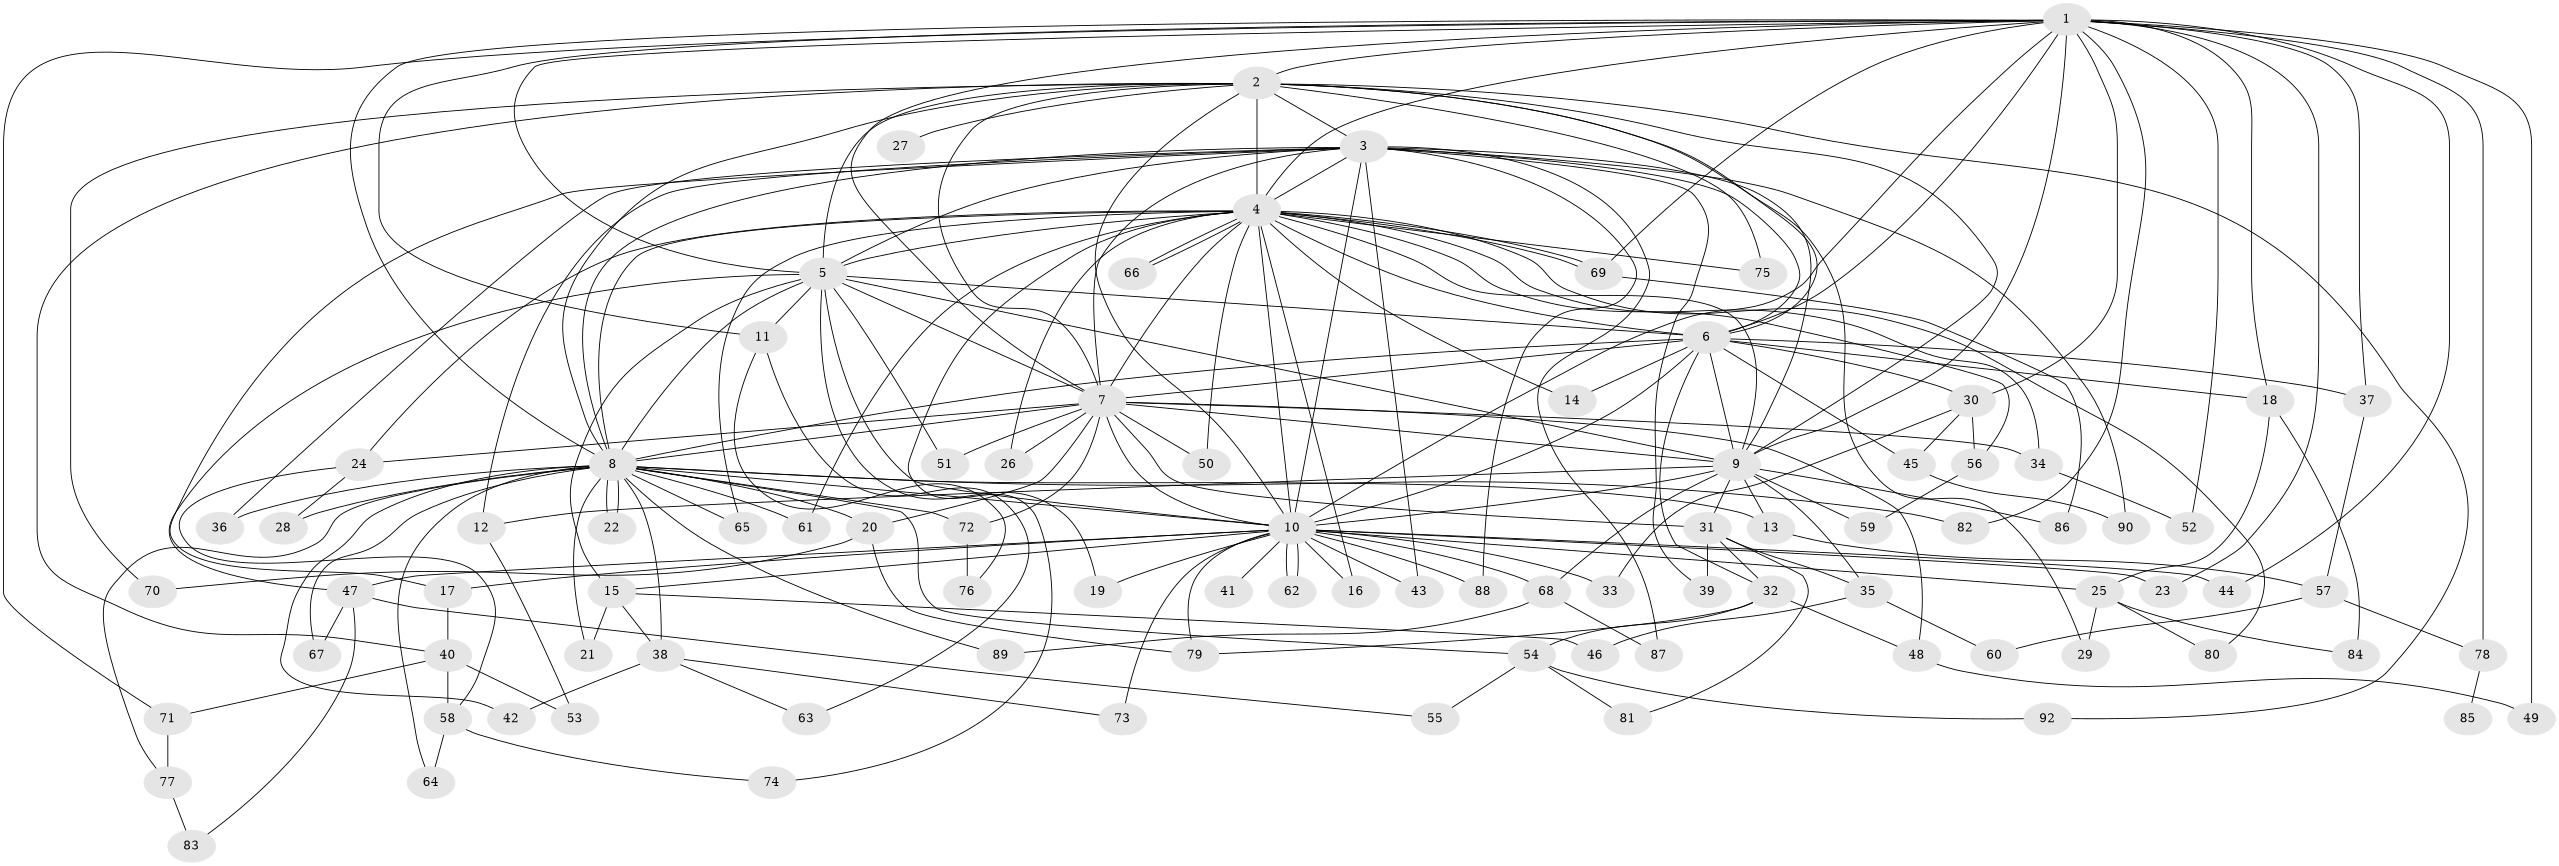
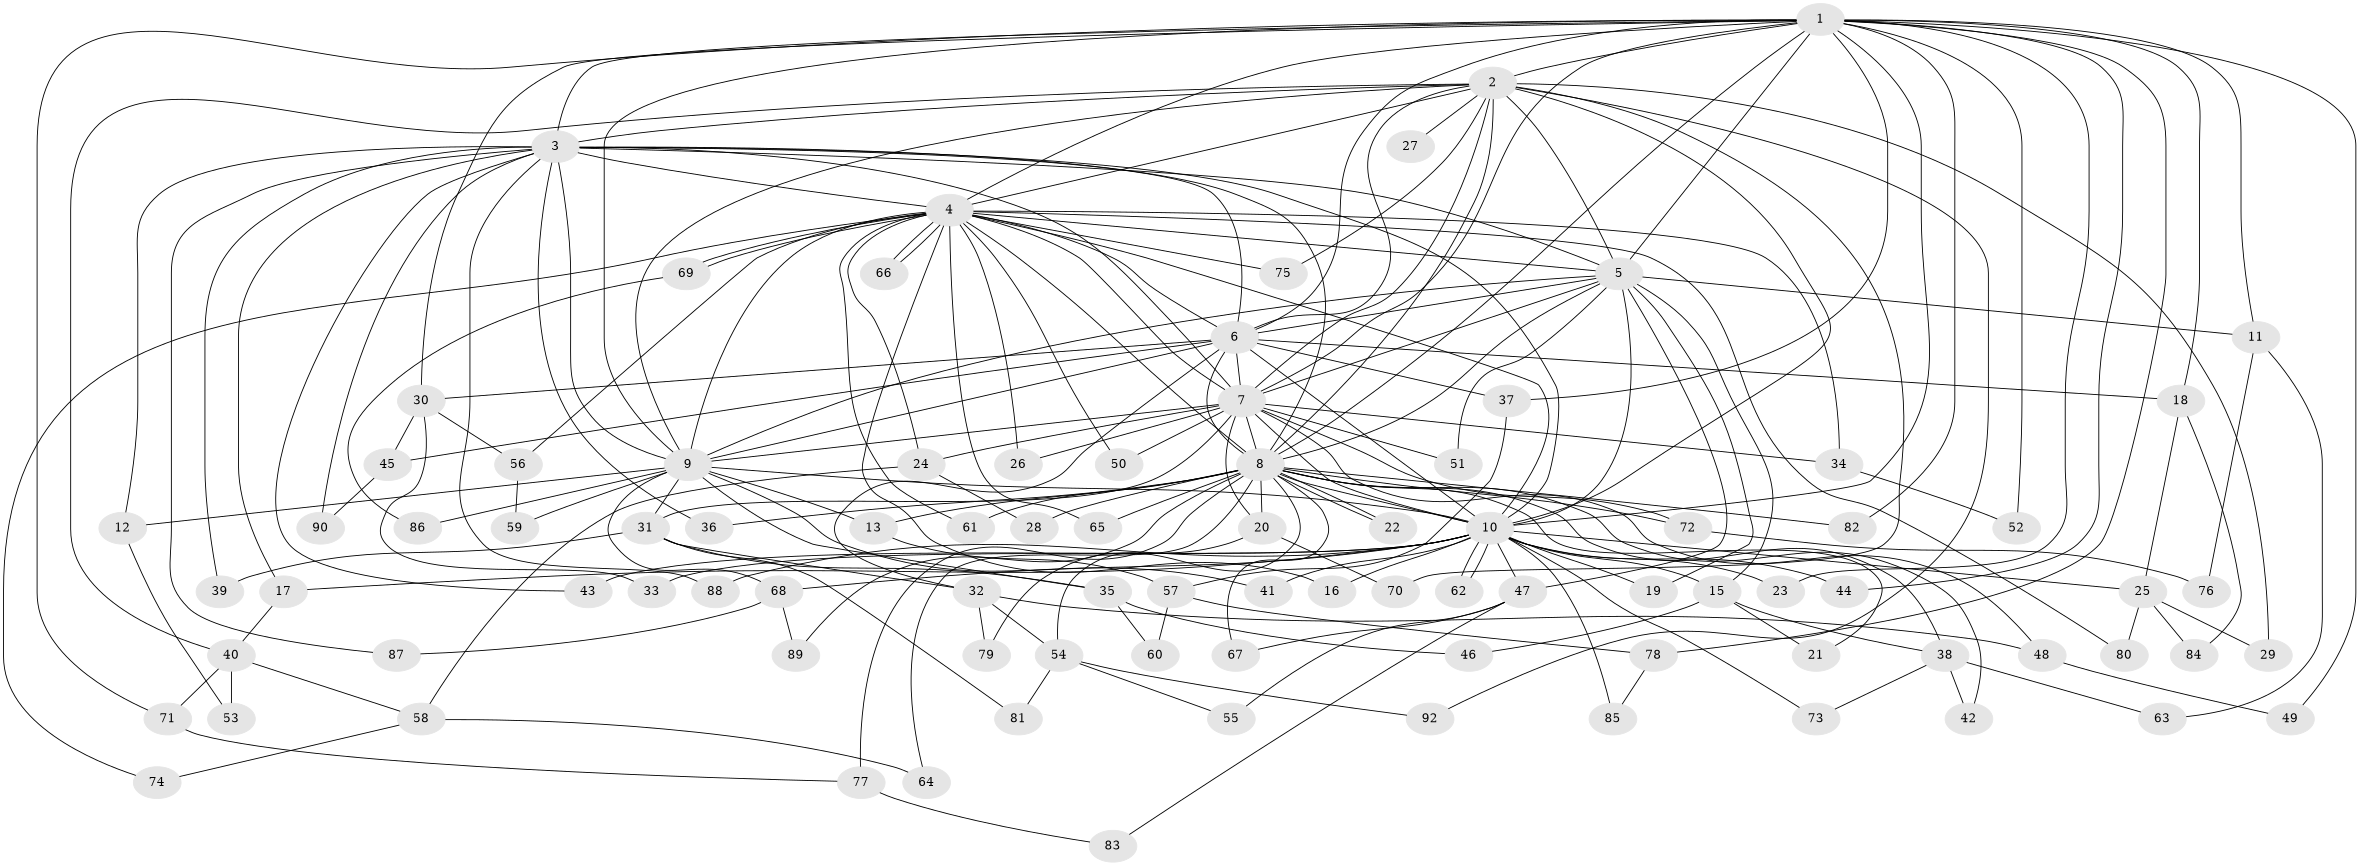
edge "1" -- "69": now "1" -- "3"
node "14": removed
edge "9" -- "41": added
edge "10" -- "79": now "10" -- "85"
